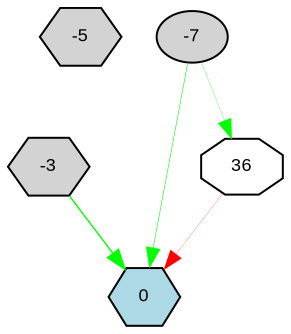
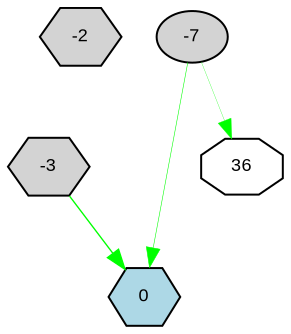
node "-5": label "-5" -> "-2"
edge "36" -> "0": removed
